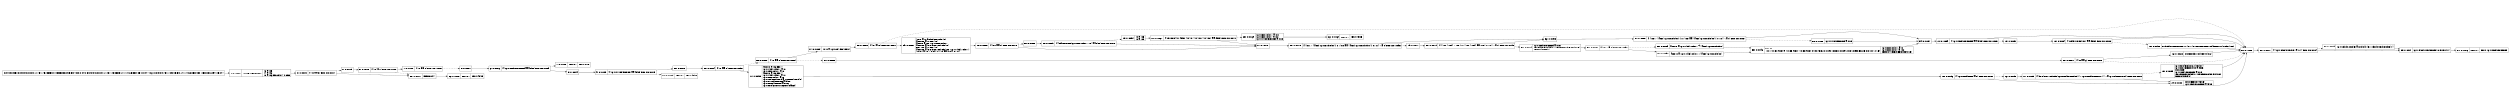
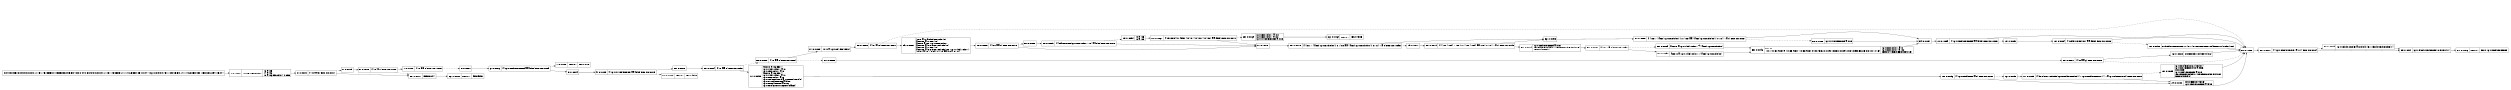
node "19: 0x0034": text "getY r12 = r7.getY(r0)" -> "float r12 = r7.getY(r0)"
node "56: 0x011a": text "return false" -> "false false"
